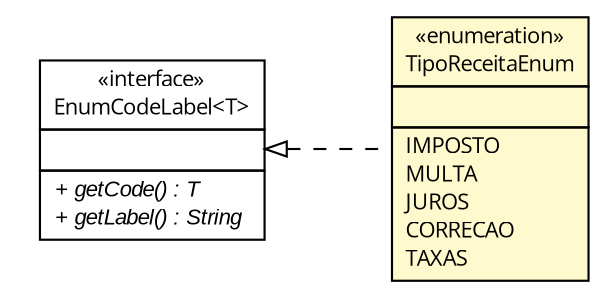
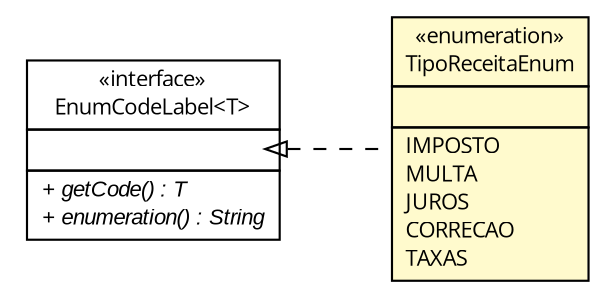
node "EnumCodeLabel<T>": text "+ getLabel() : String" -> "+ enumeration() : String"
